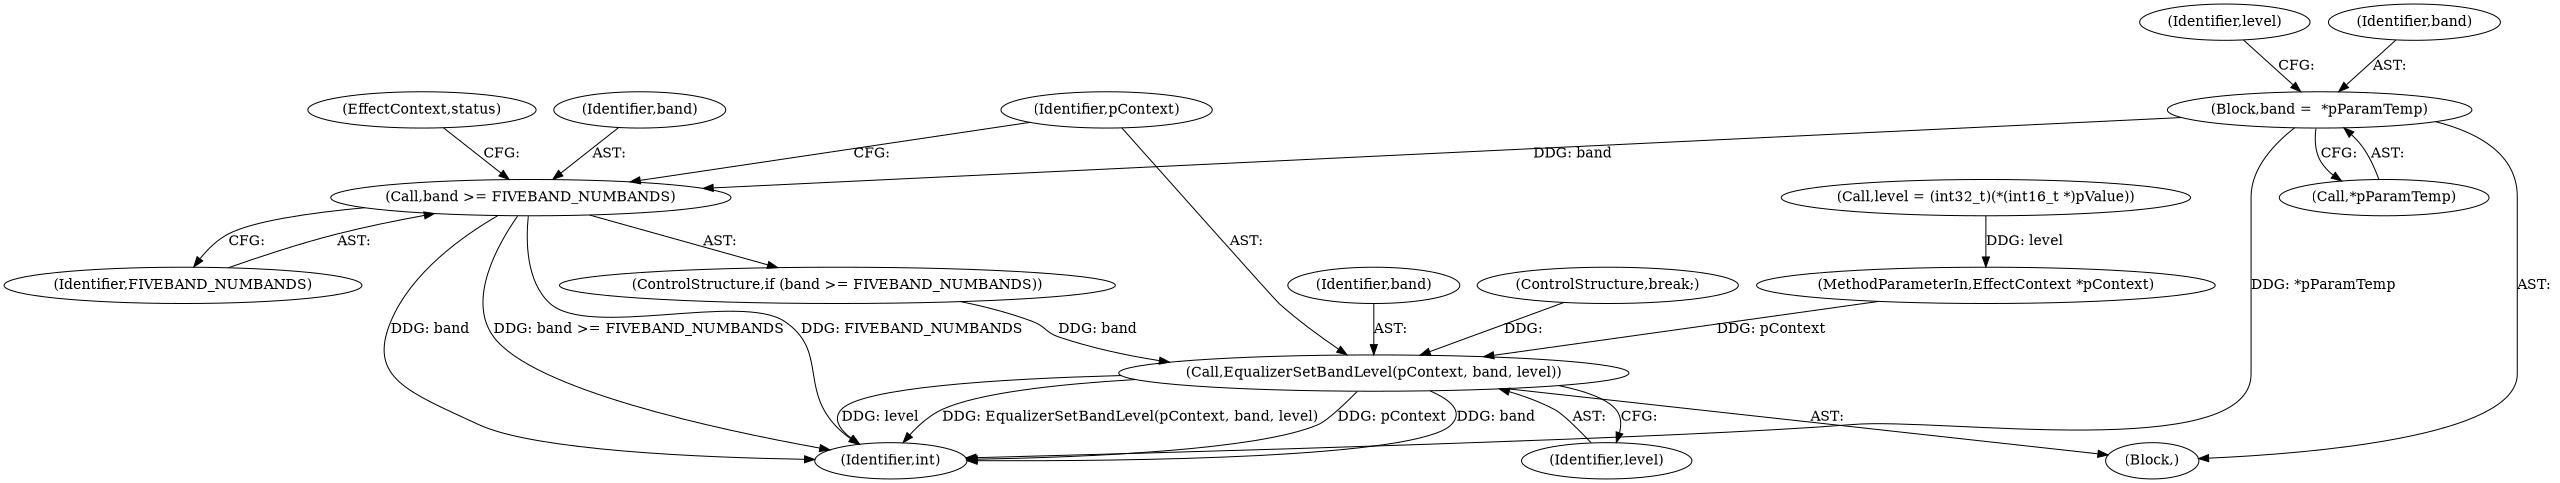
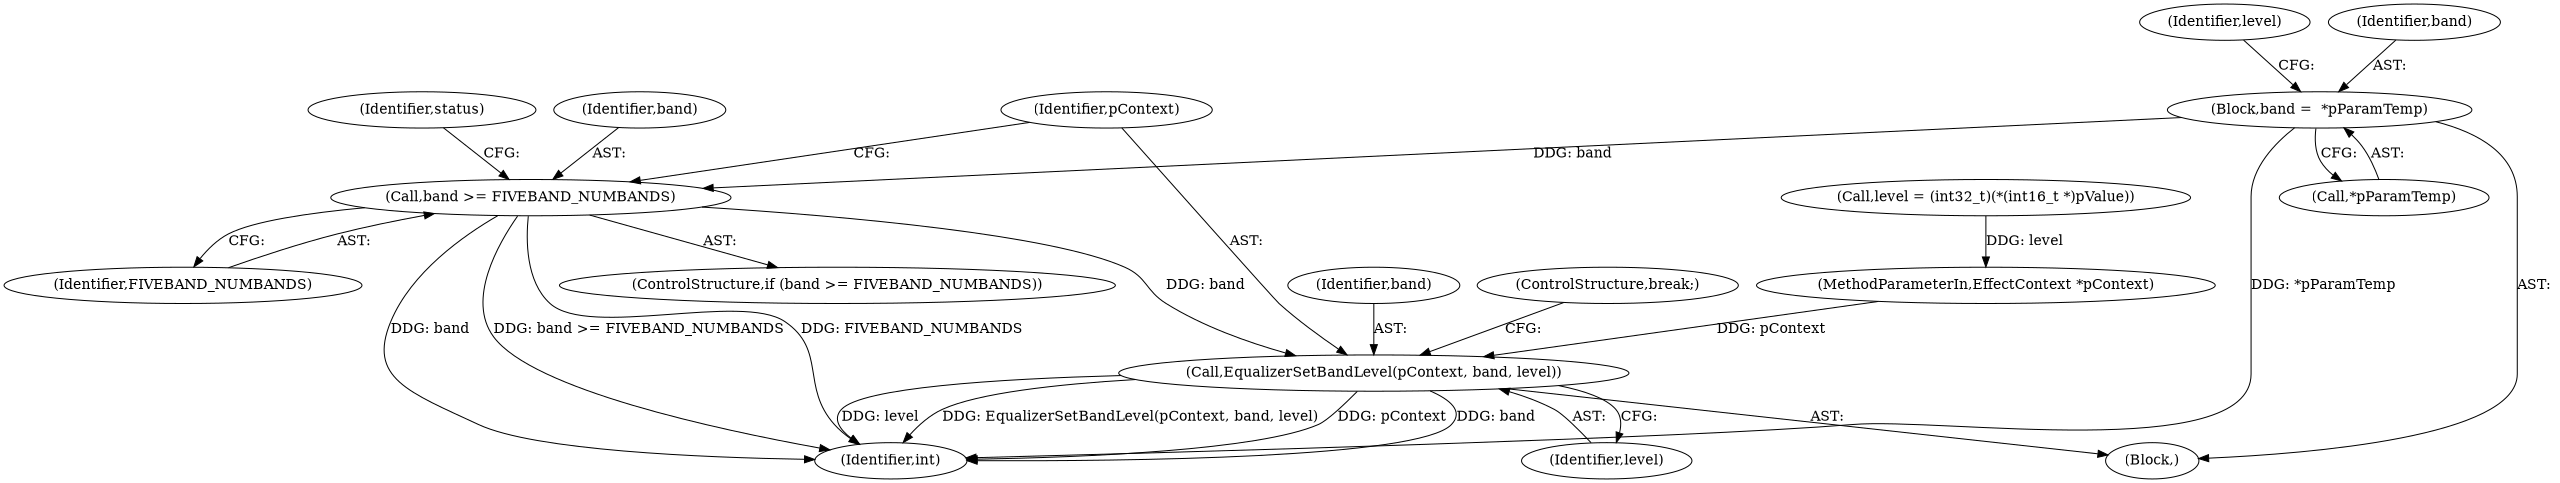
node "(EffectContext,status)": label "(EffectContext,status)" -> "(Identifier,status)"
edge "(ControlStructure,break;)" -> "(Call,EqualizerSetBandLevel(pContext, band, level))": label "DDG: " -> "CFG: "
edge "(ControlStructure,if (band >= FIVEBAND_NUMBANDS))" -> "(Call,EqualizerSetBandLevel(pContext, band, level))": now "(Call,band >= FIVEBAND_NUMBANDS)" -> "(Call,EqualizerSetBandLevel(pContext, band, level))"
